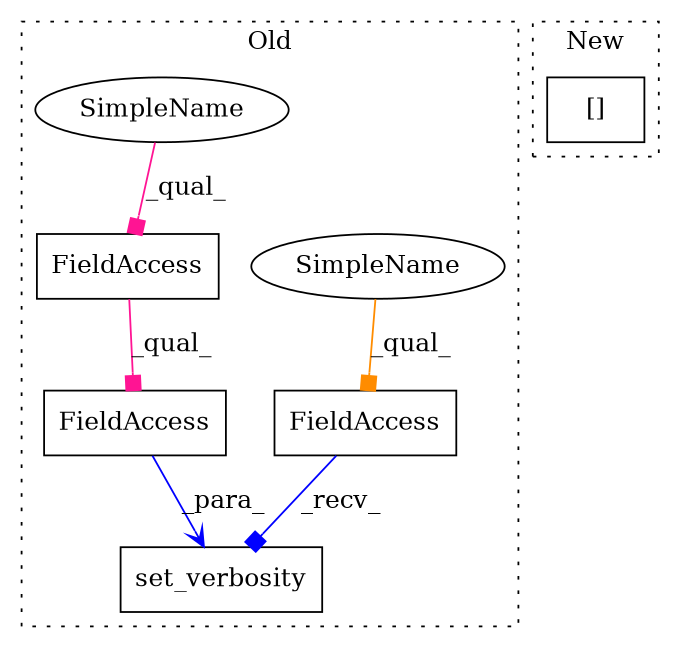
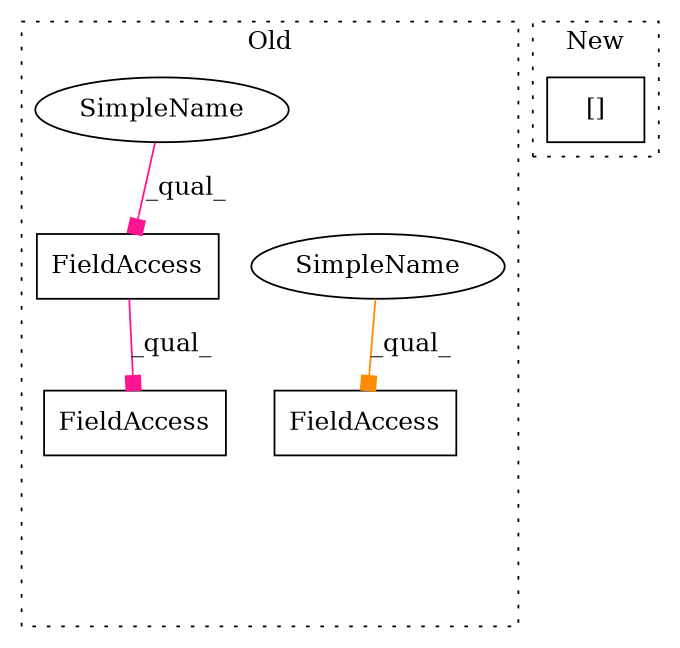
node "set_verbosity": removed
